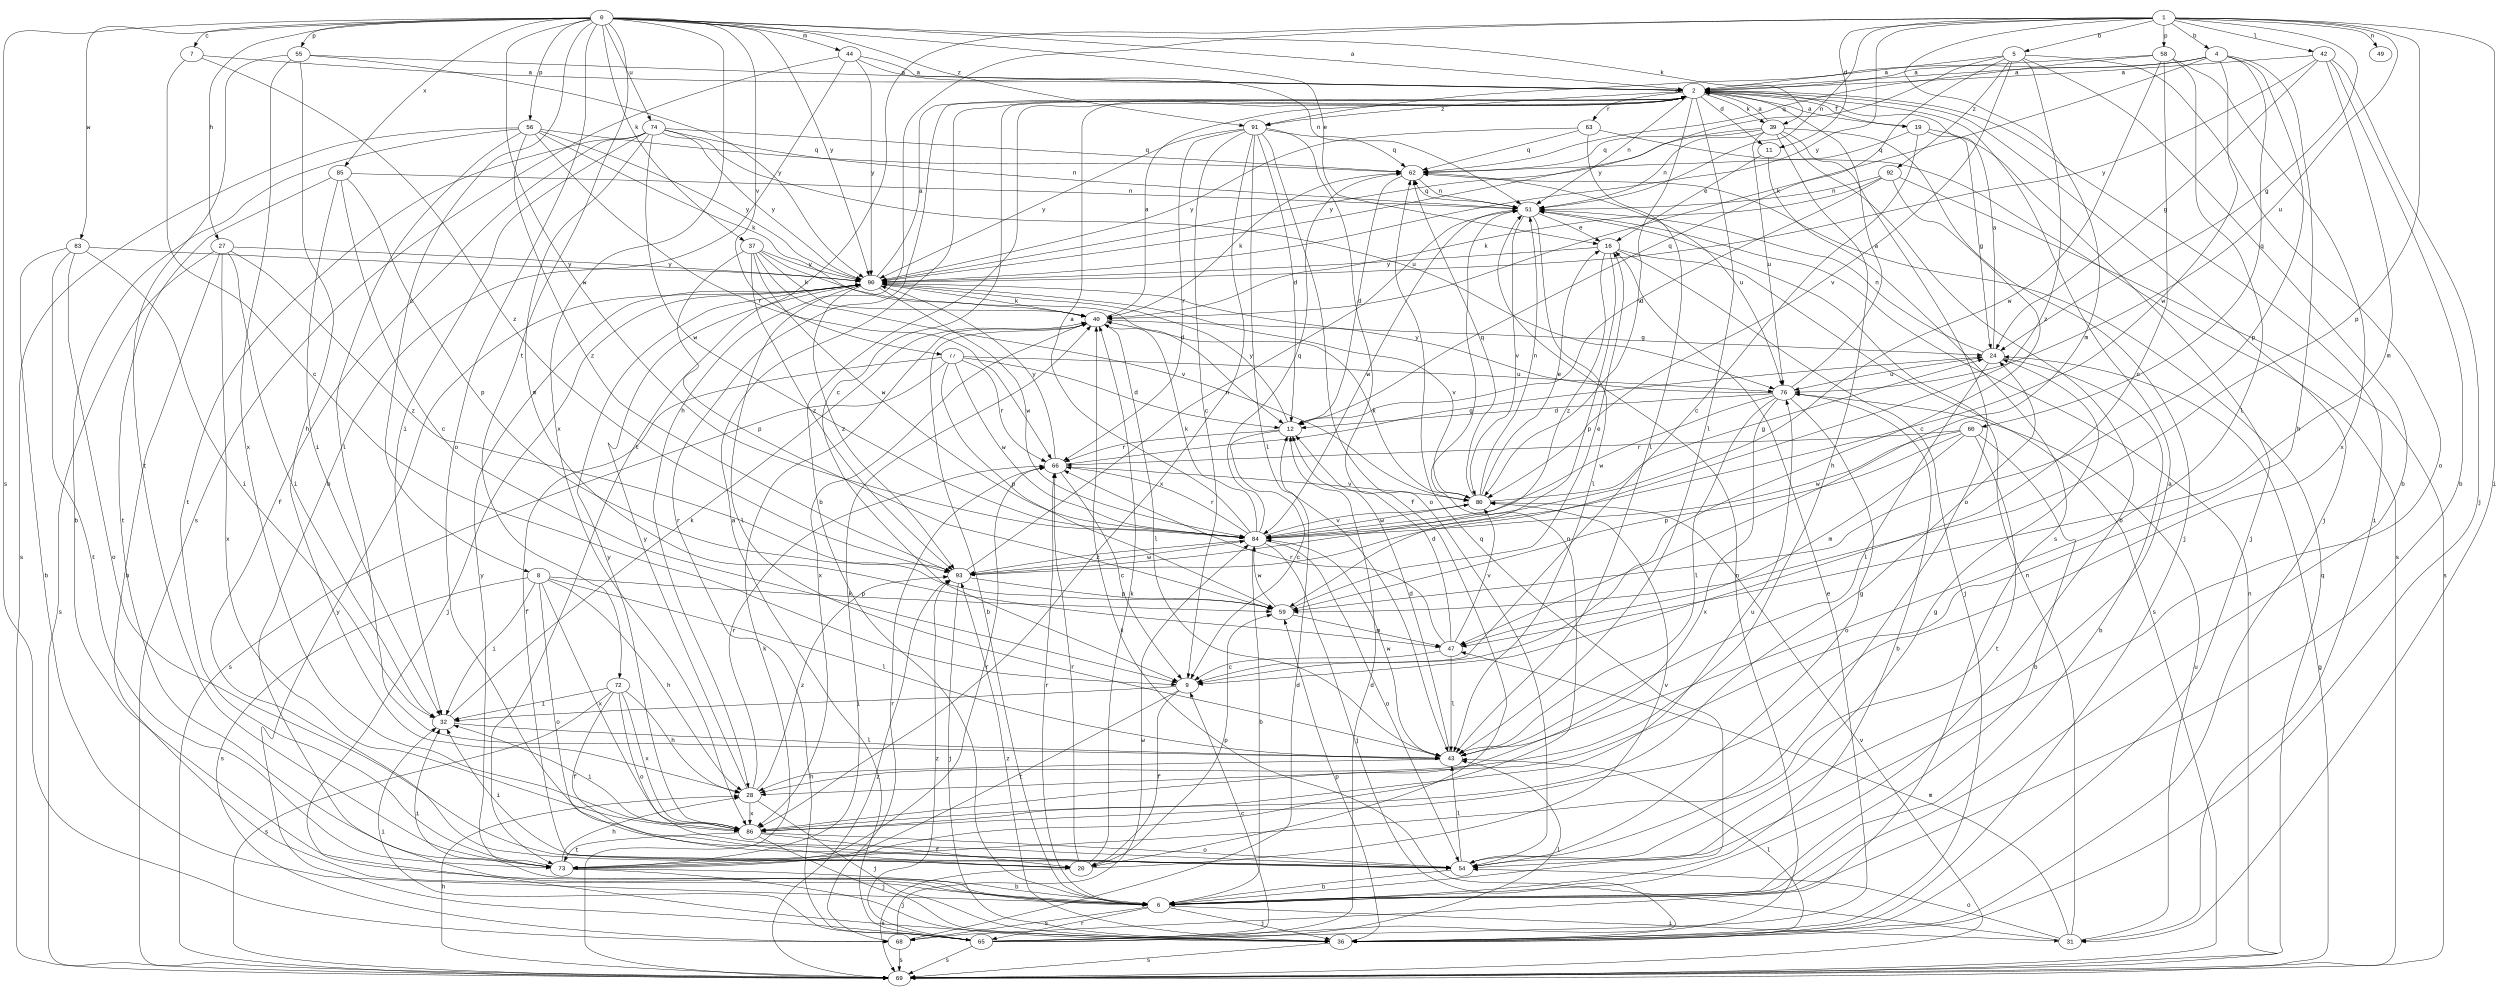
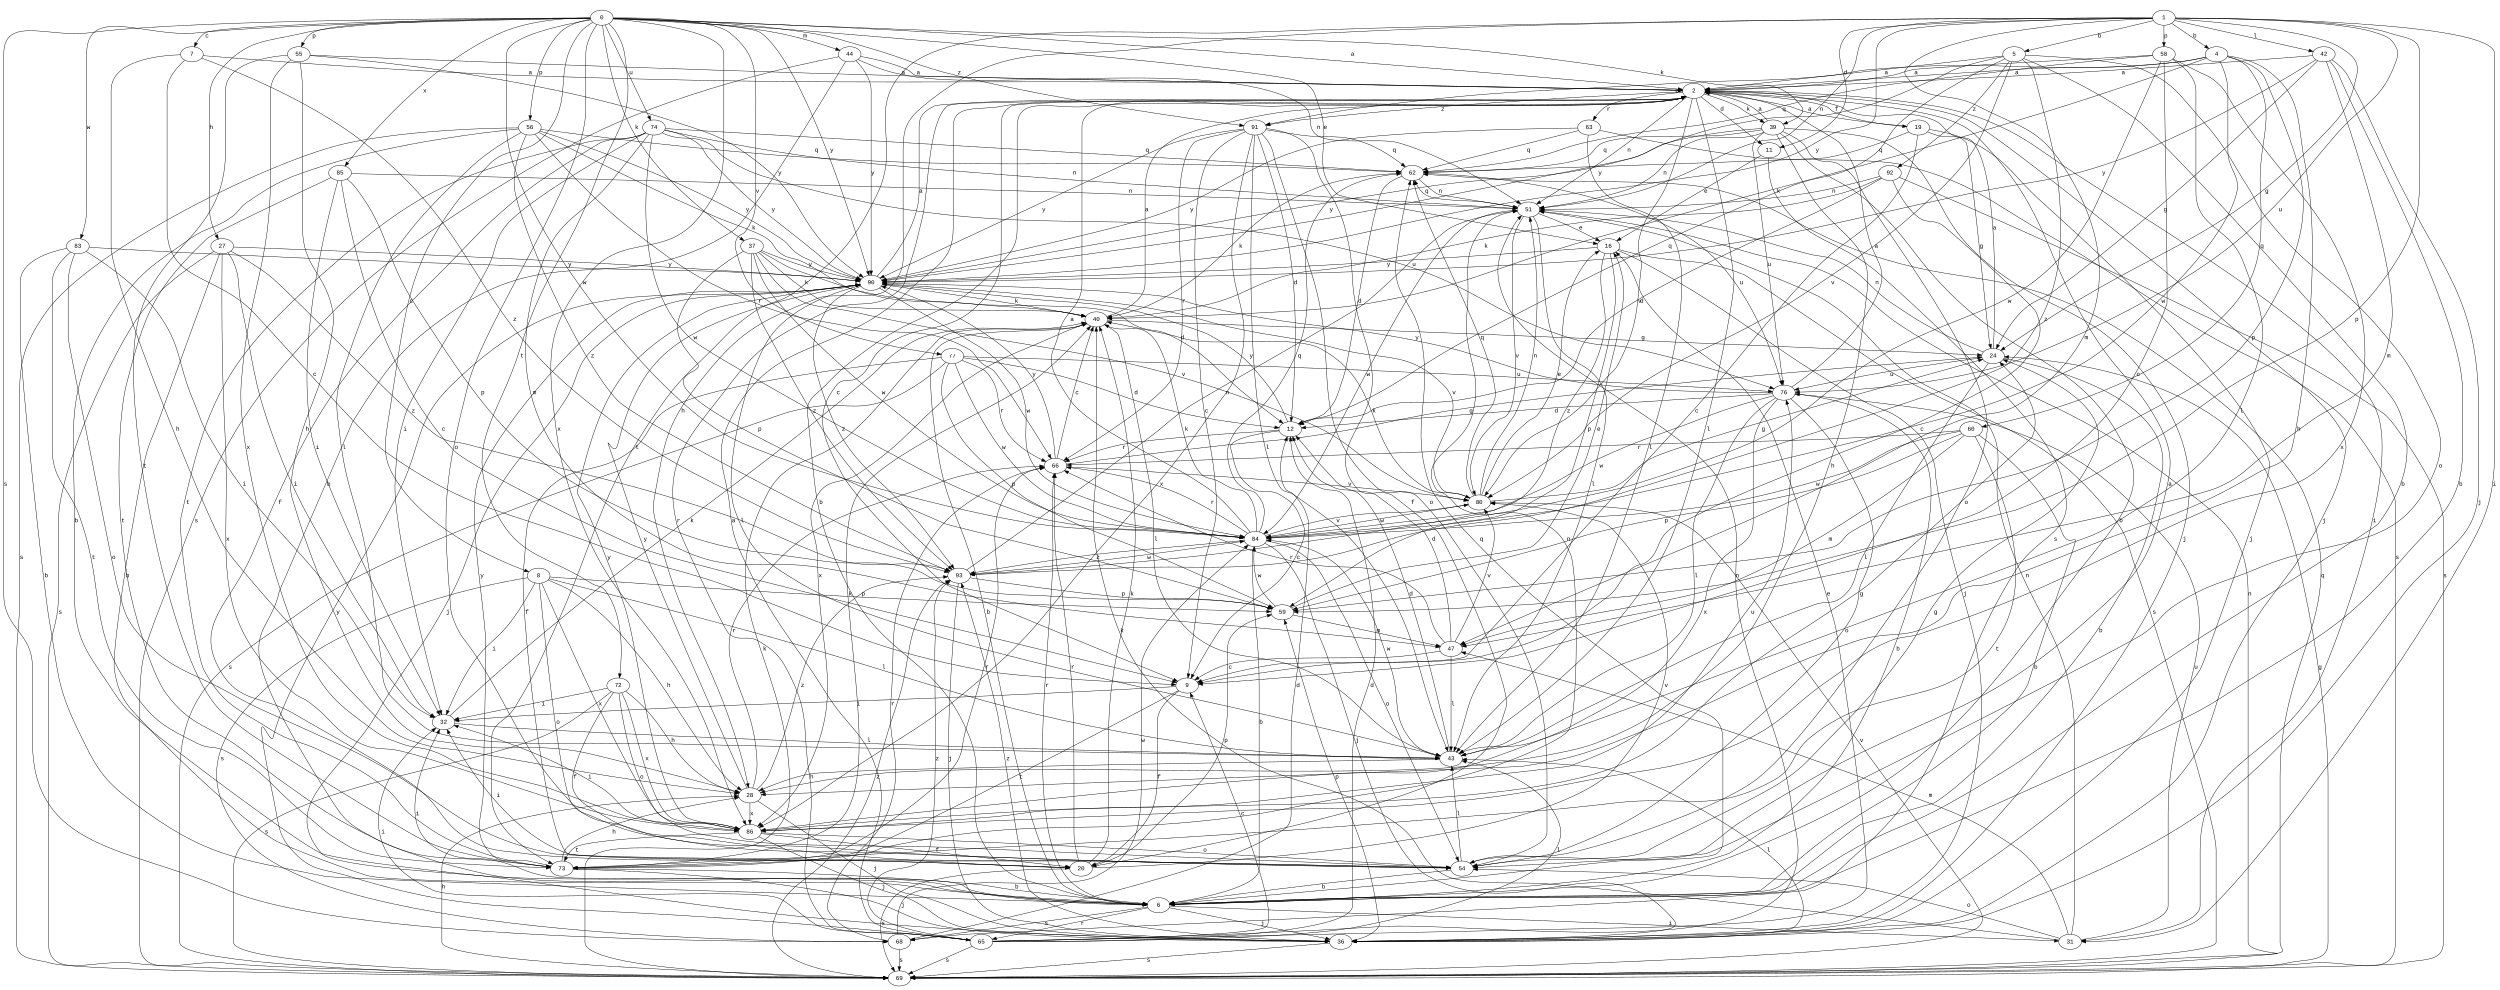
node "49": removed
edge "7" -> "28": added, label "h"
edge "66" -> "9": now "66" -> "40"
